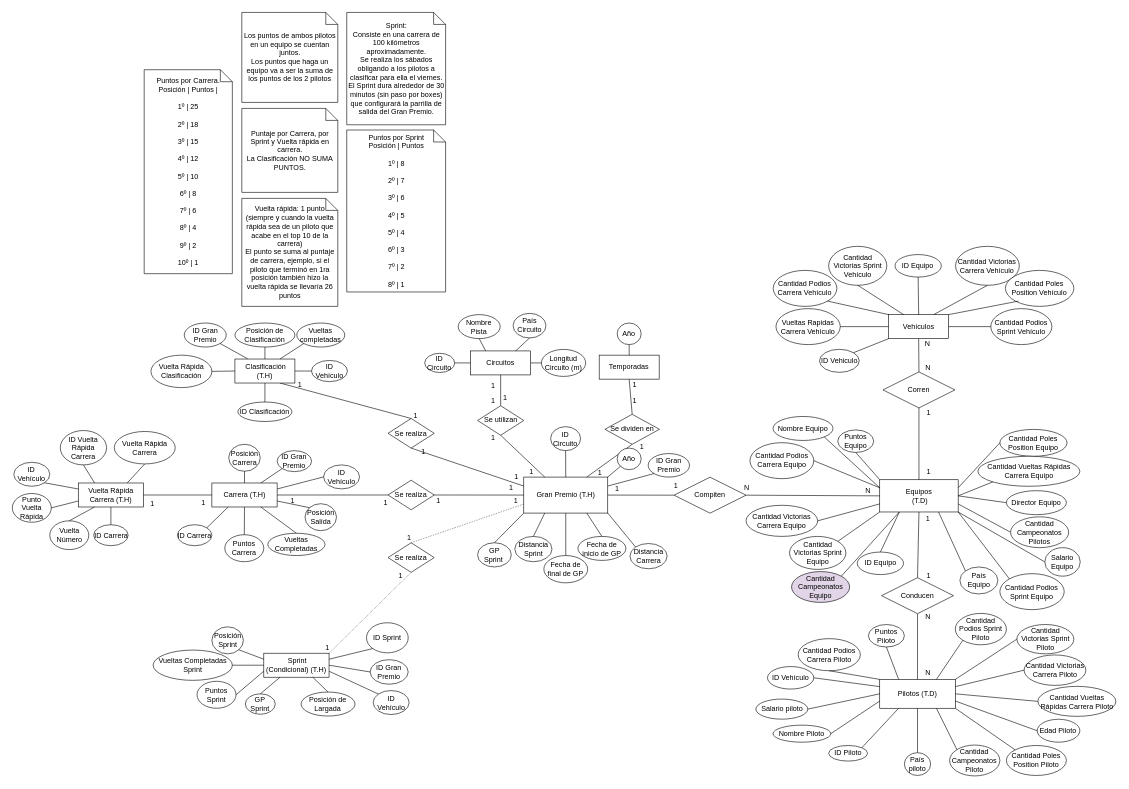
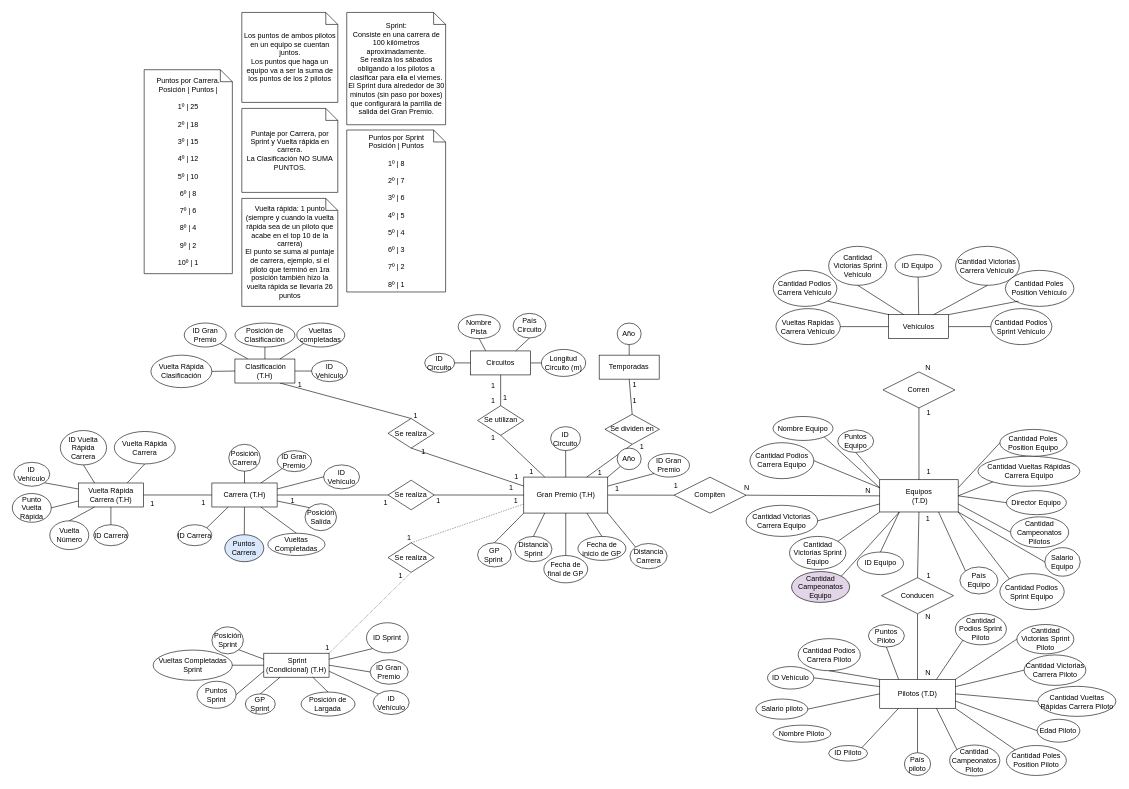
edge "Vehículos" -- "ID Vehiculo": removed
edge "Vehículos" -- "Corren": removed, label "N"
node "ID Vehiculo": removed
edge "Clasificación (T.H)" -- "ID Clasificación": removed
node "ID Clasificación": removed
node "Puntos Carrera": fillcolor #ffffff -> #dae8fc
edge "Pilotos (T.D)" -- "Nombre Piloto": removed
